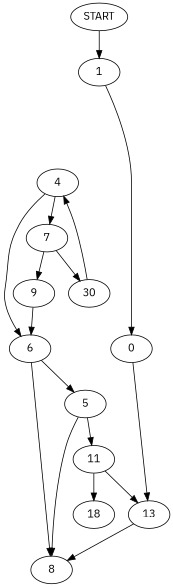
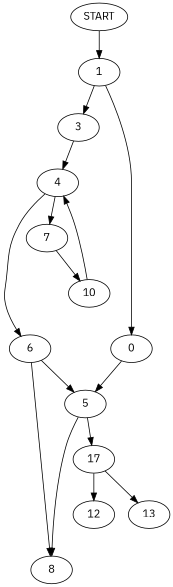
node "3": added
node "9": removed
node "30": label "30" -> "10"
edge "0" -> "13": now "0" -> "5"
node "11": label "11" -> "17"
node "18": label "18" -> "12"
edge "13" -> "8": removed
